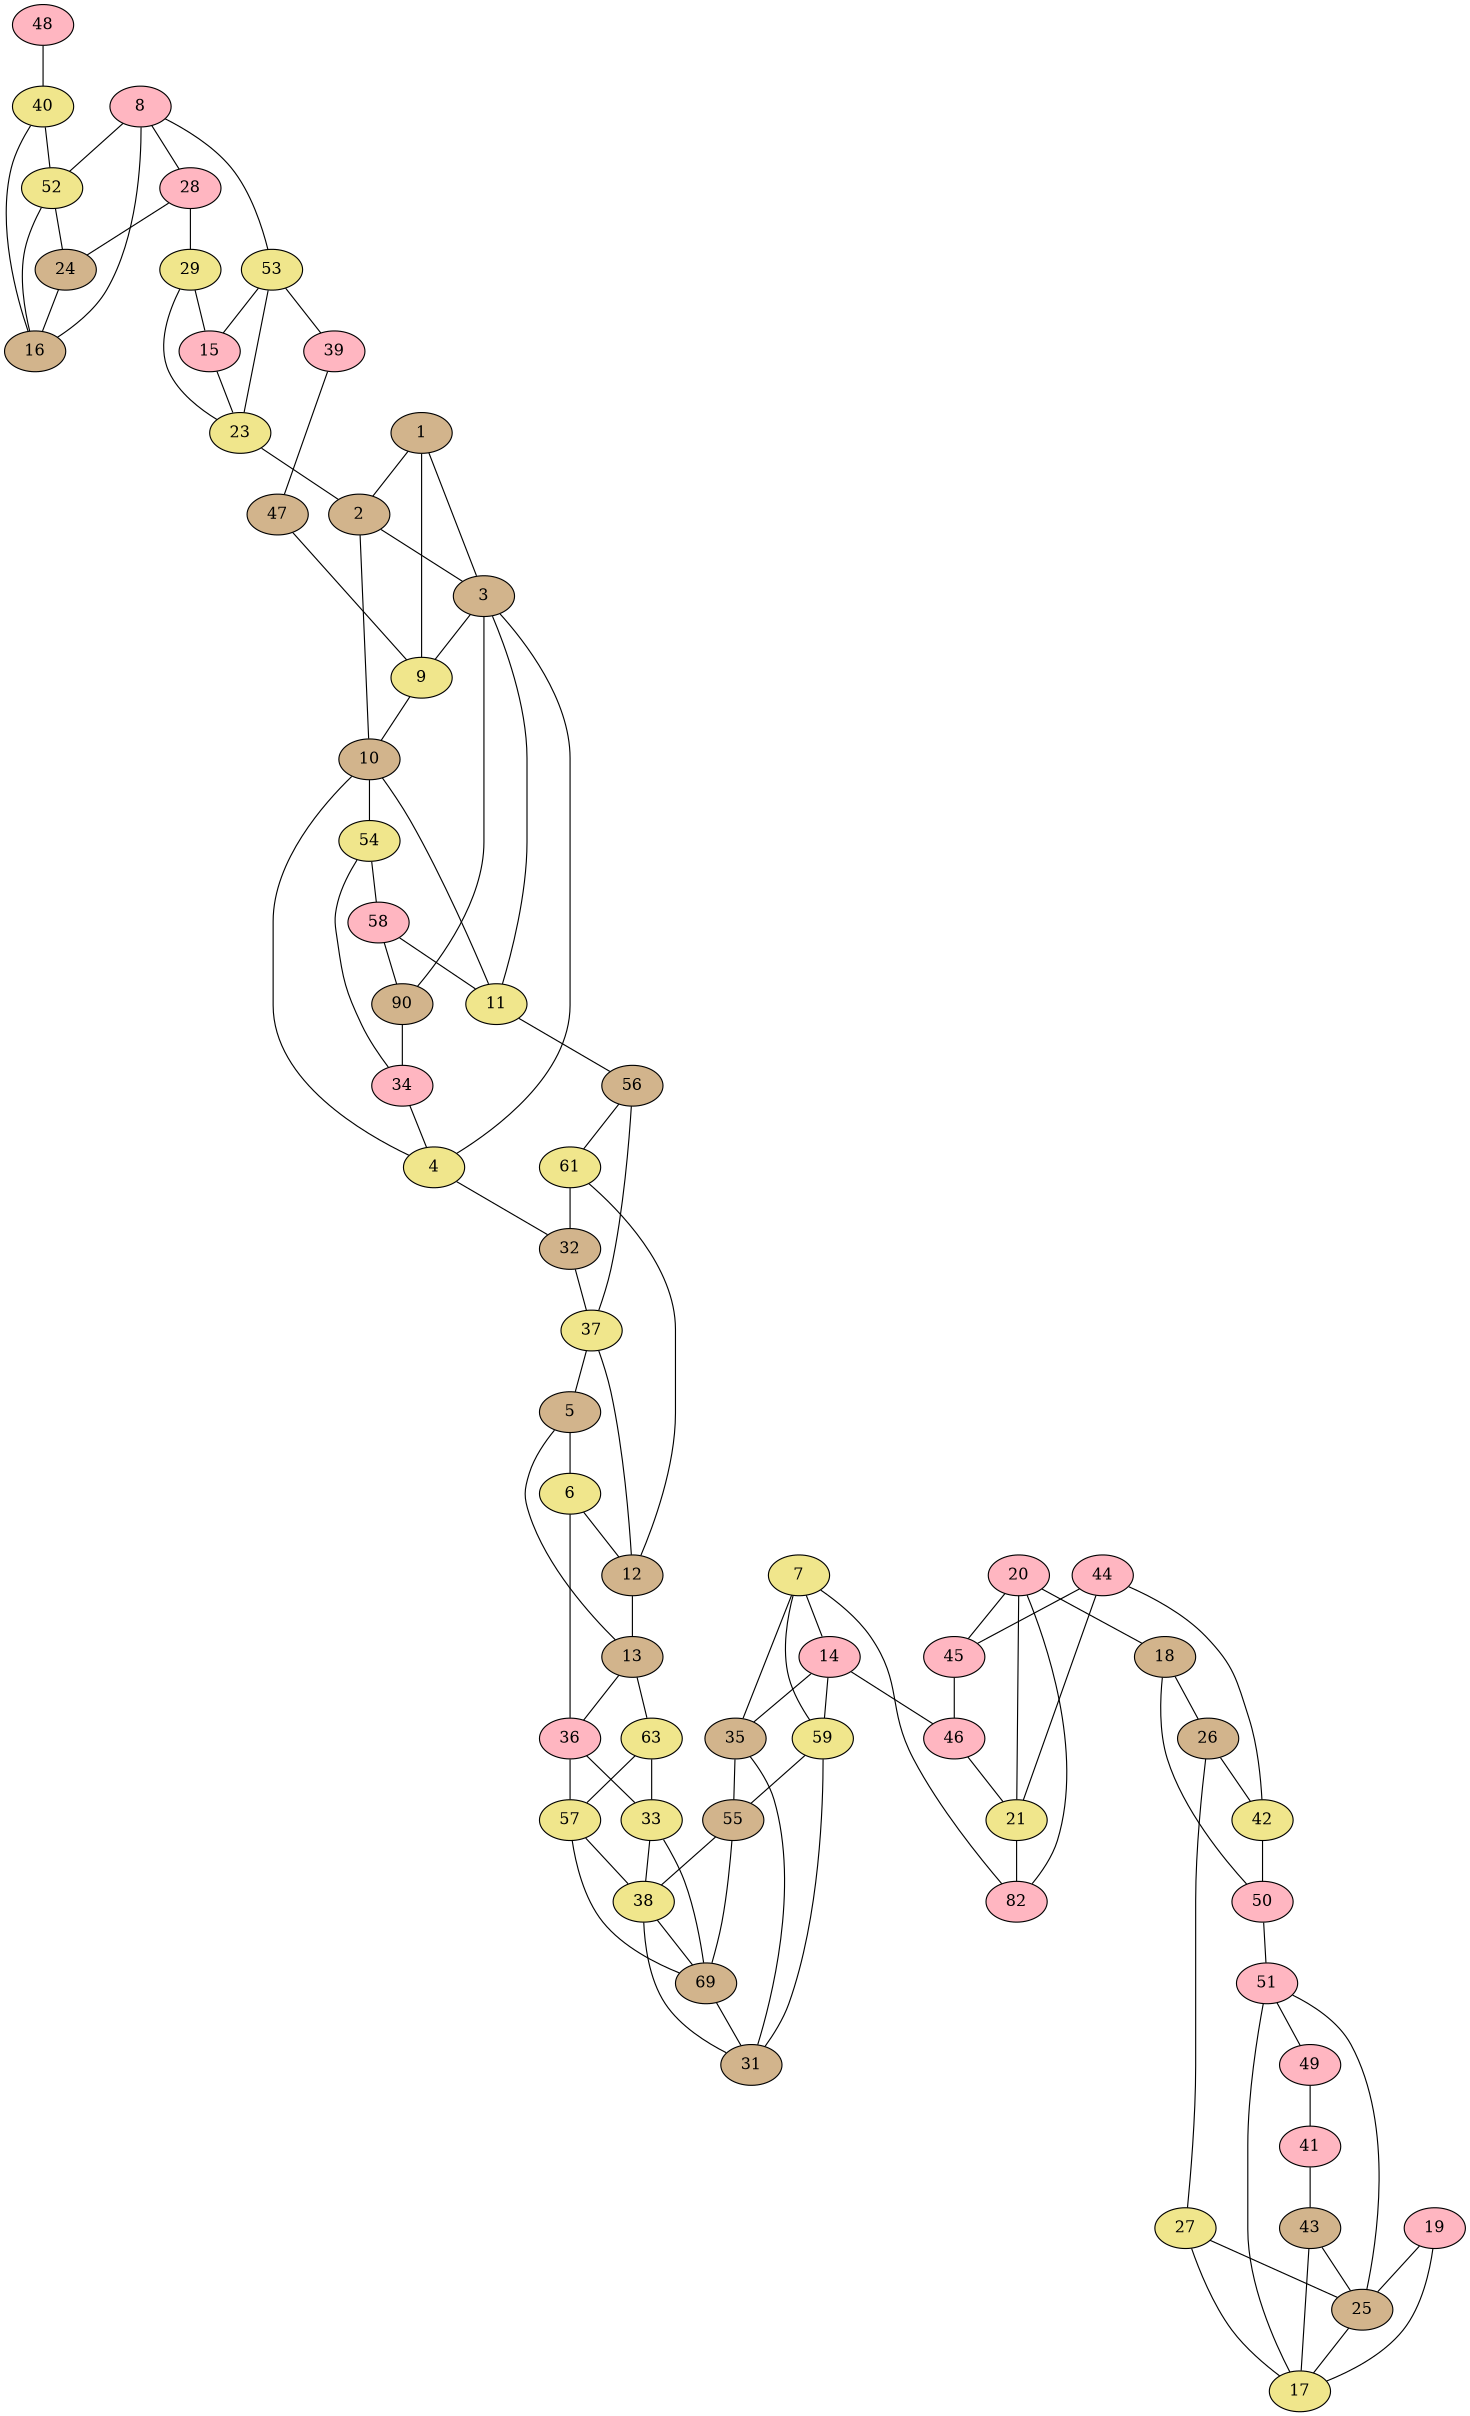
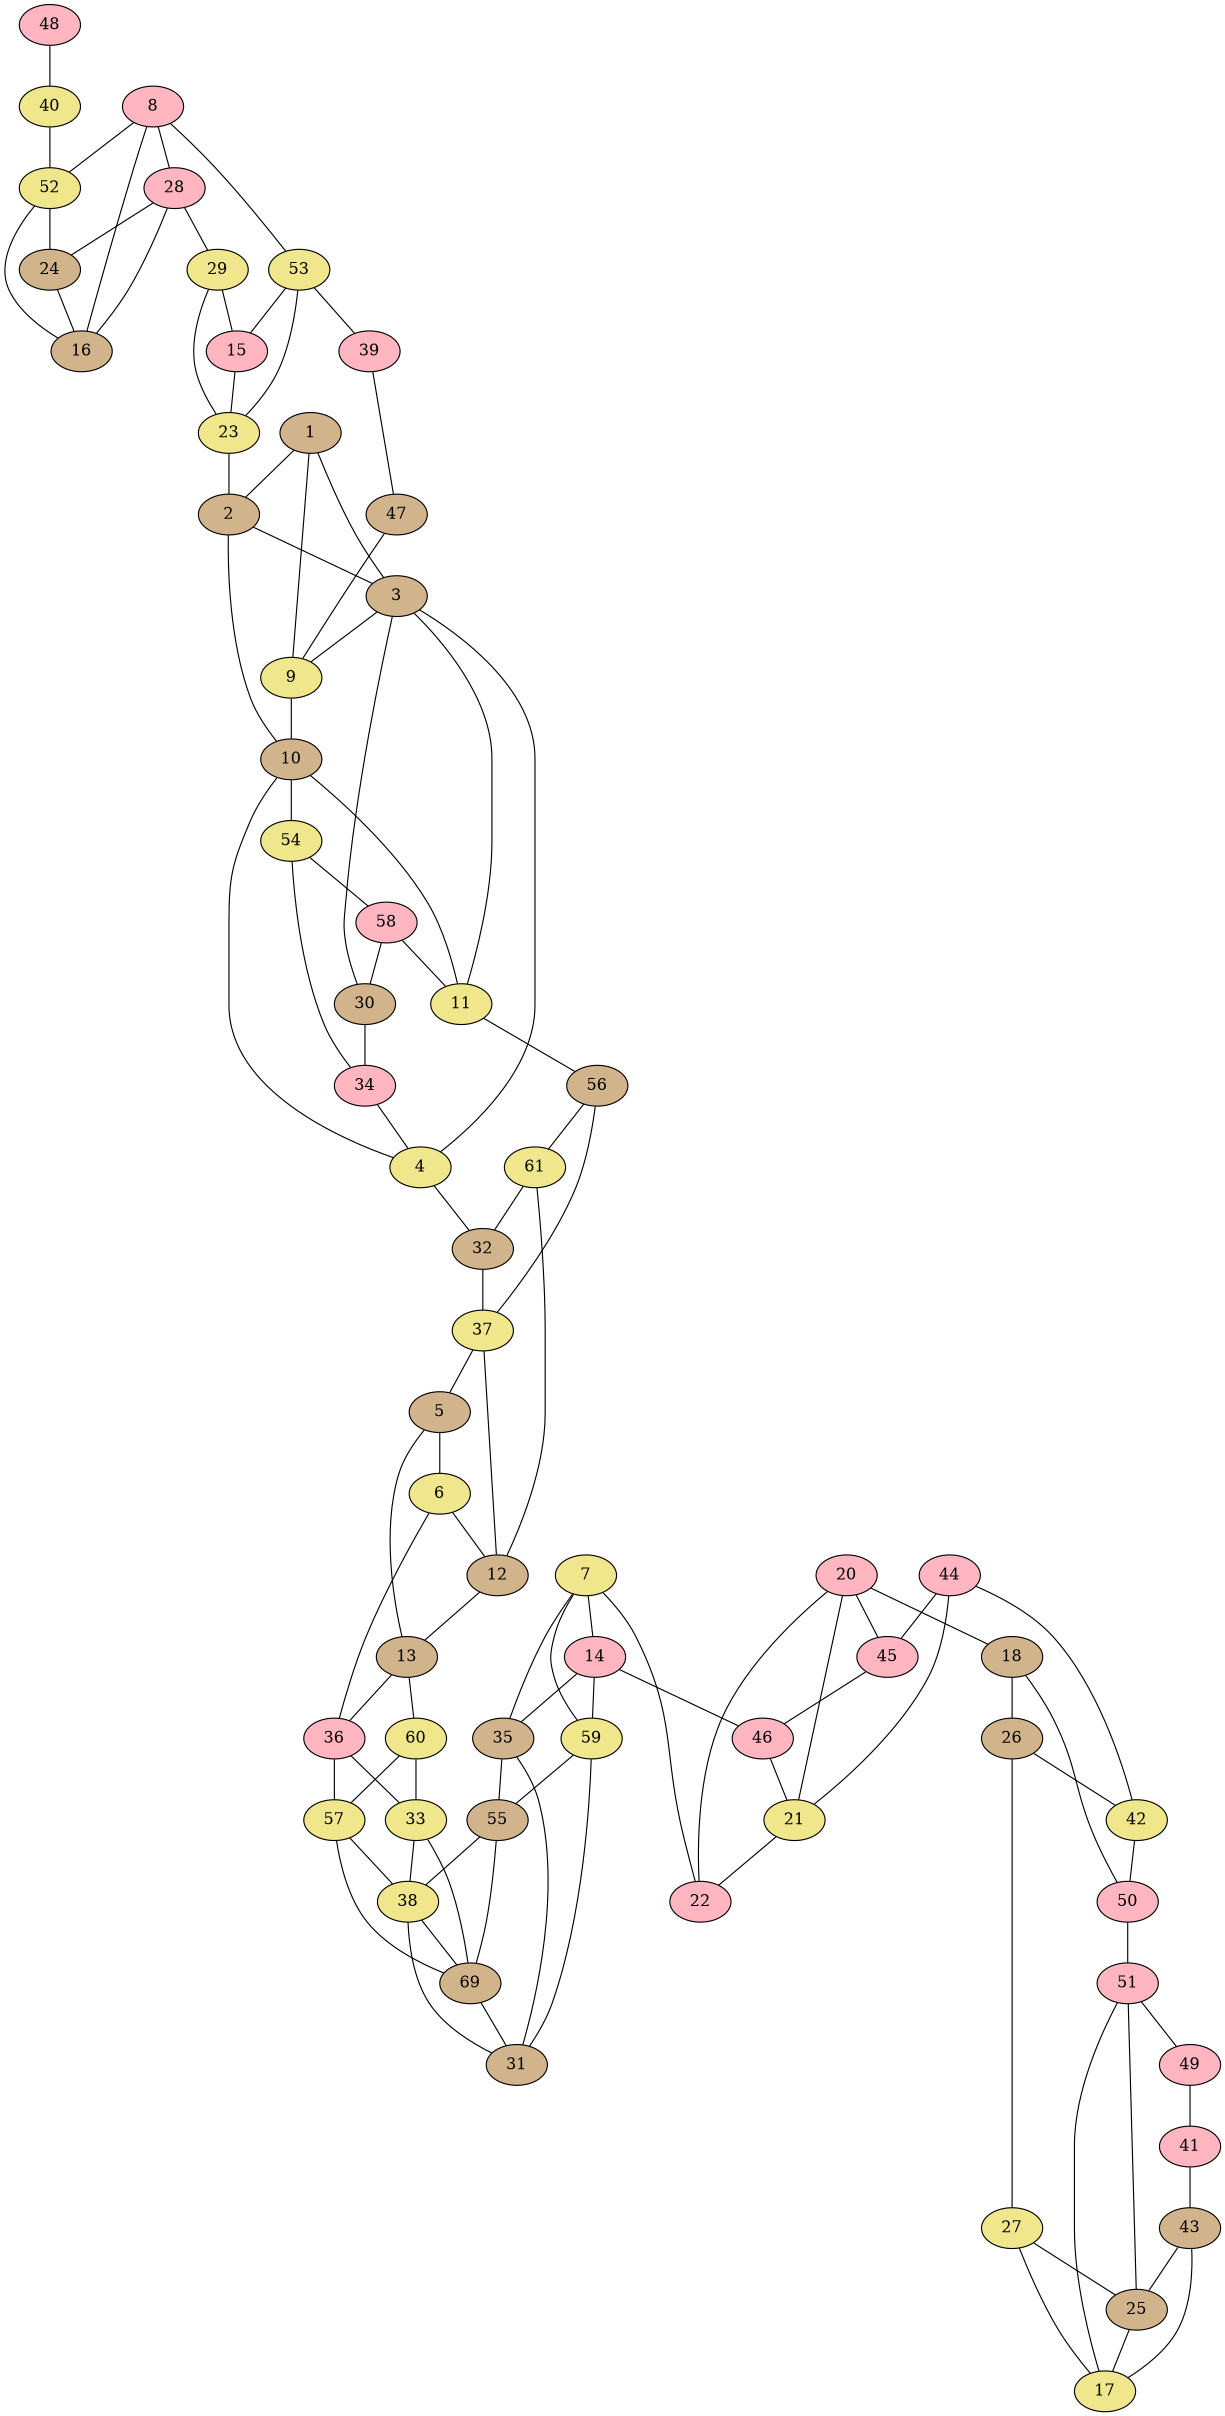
edge "40" -- "16": now "28" -- "16"
node "90": label "90" -> "30"
node "63": label "63" -> "60"
node "82": label "82" -> "22"
node "19": removed
